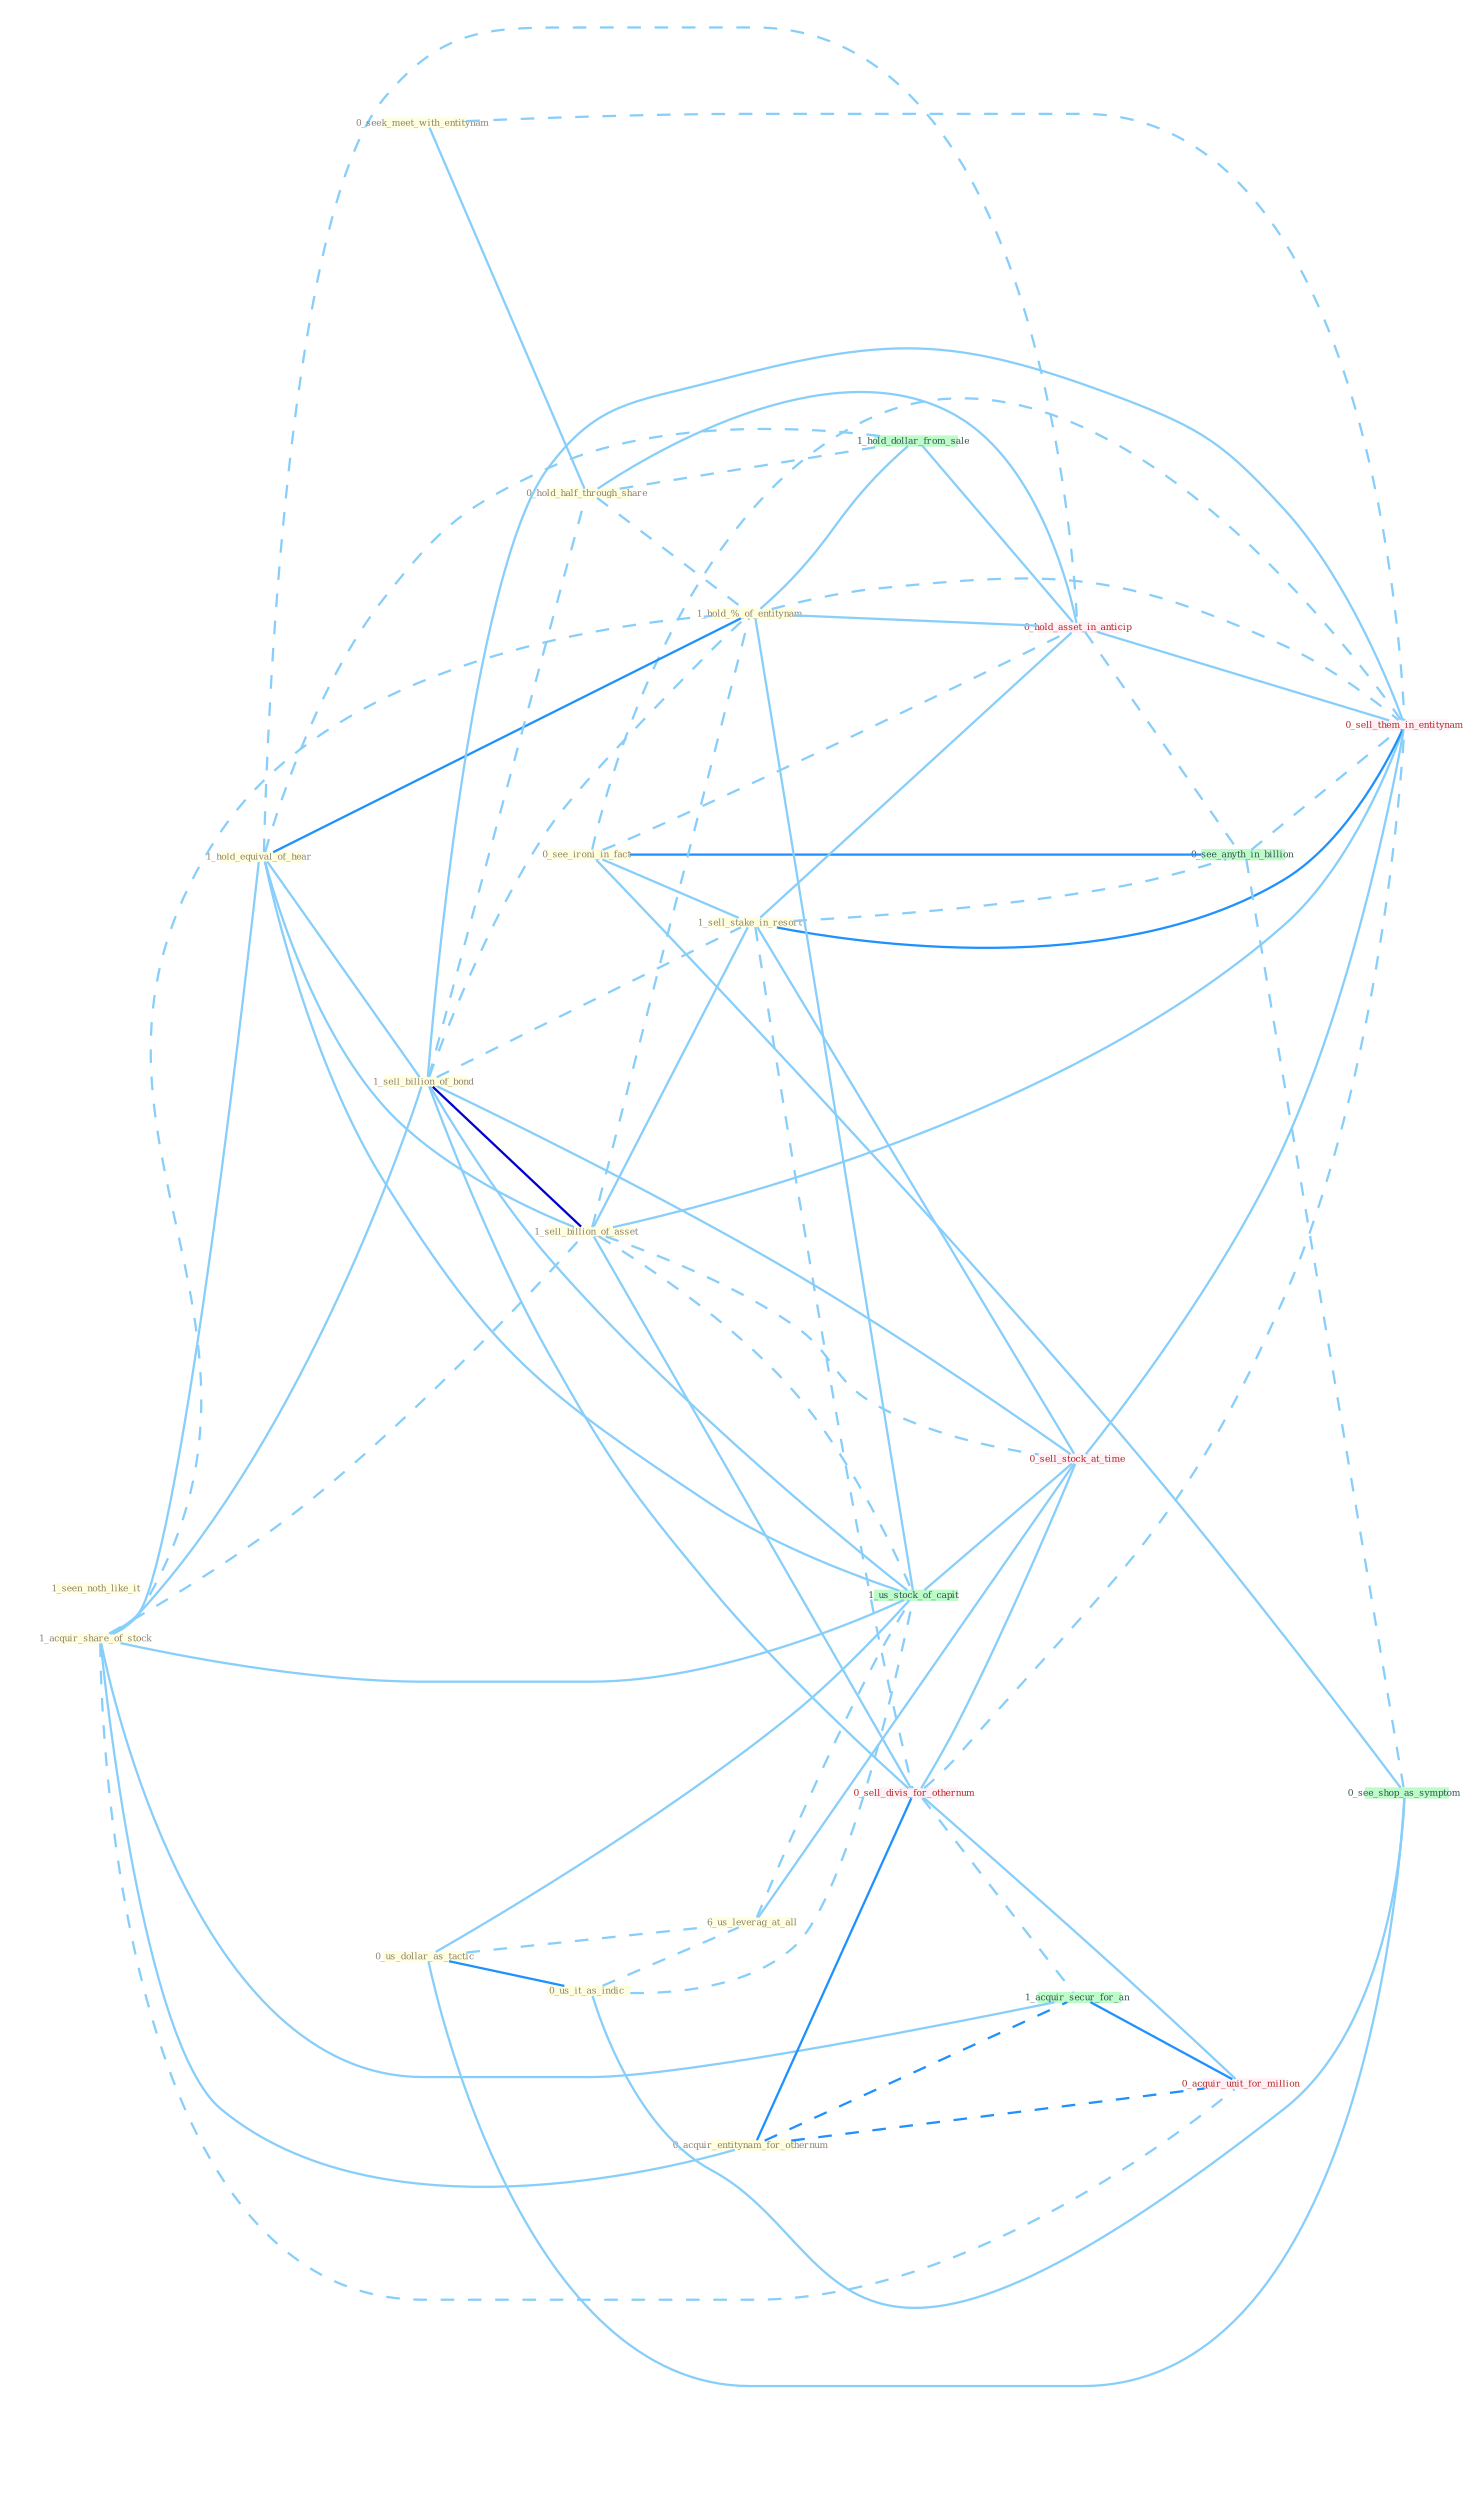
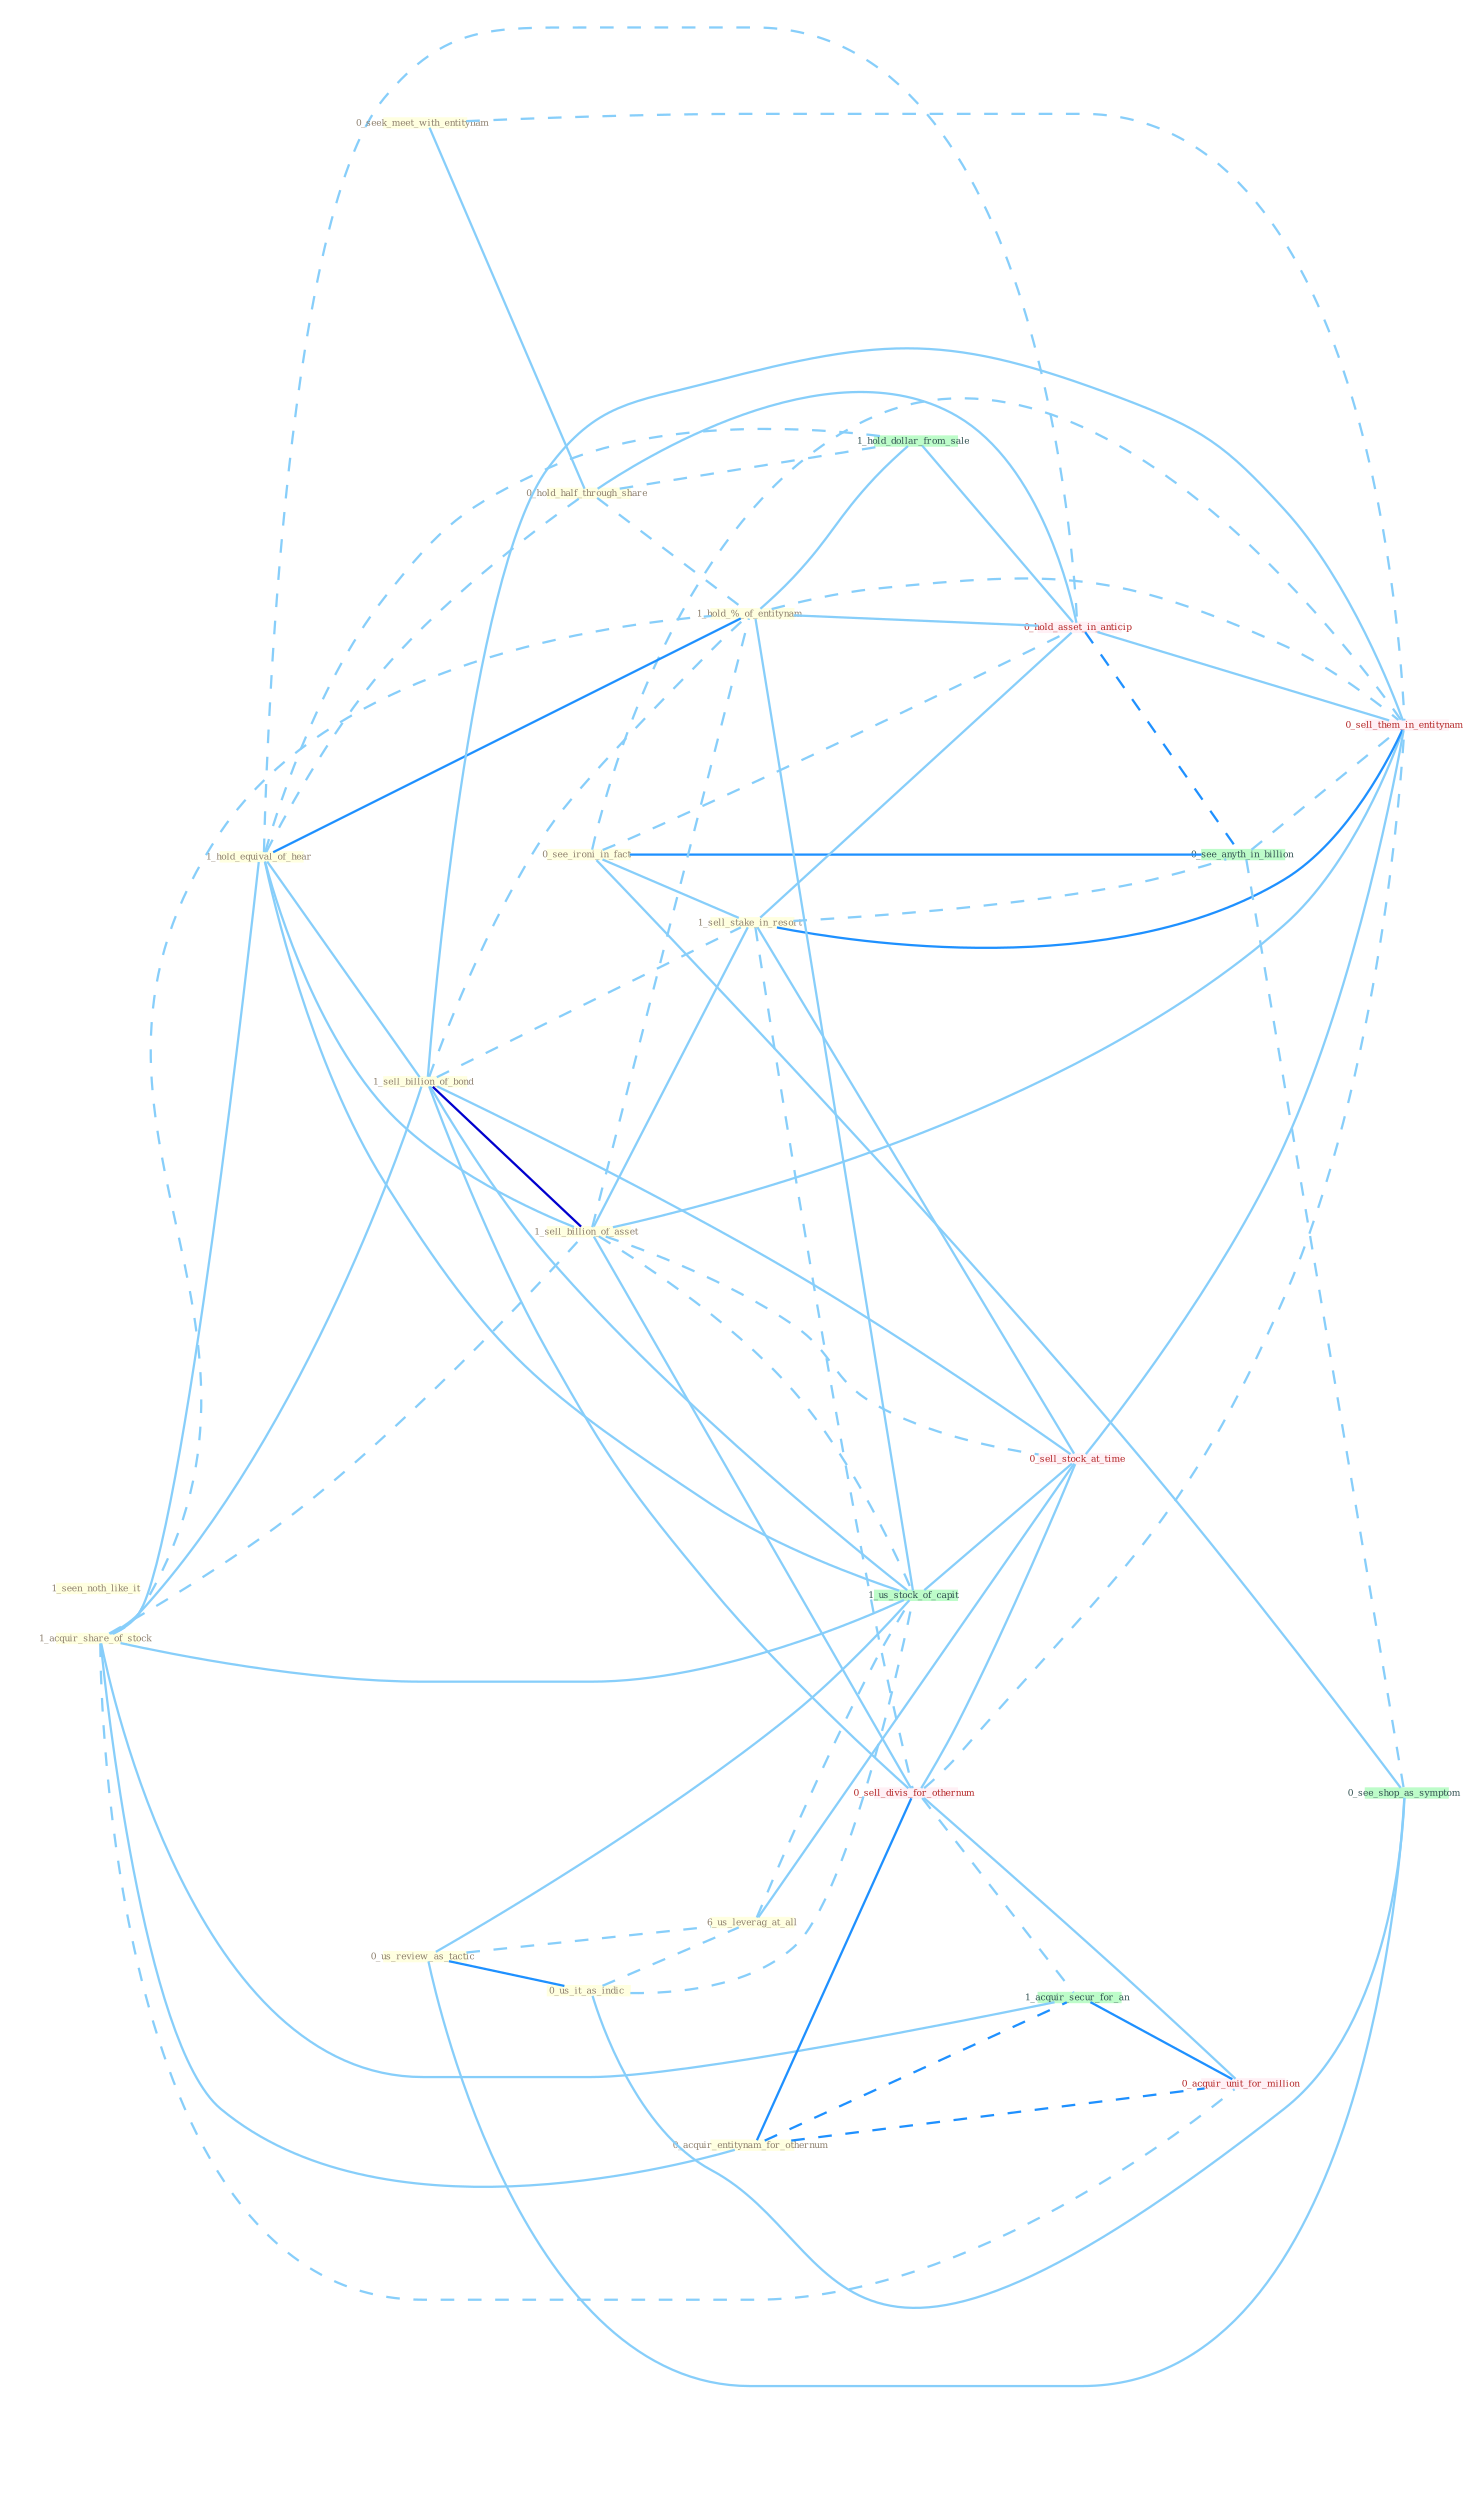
edge "0_hold_asset_in_anticip" -- "0_see_anyth_in_billion": color #87cefa -> #1e90ff
edge "0_hold_half_through_share" -- "1_sell_billion_of_bond": now "0_hold_half_through_share" -- "1_hold_equival_of_hear"
node "0_us_dollar_as_tactic": label "0_us_dollar_as_tactic" -> "0_us_review_as_tactic"
